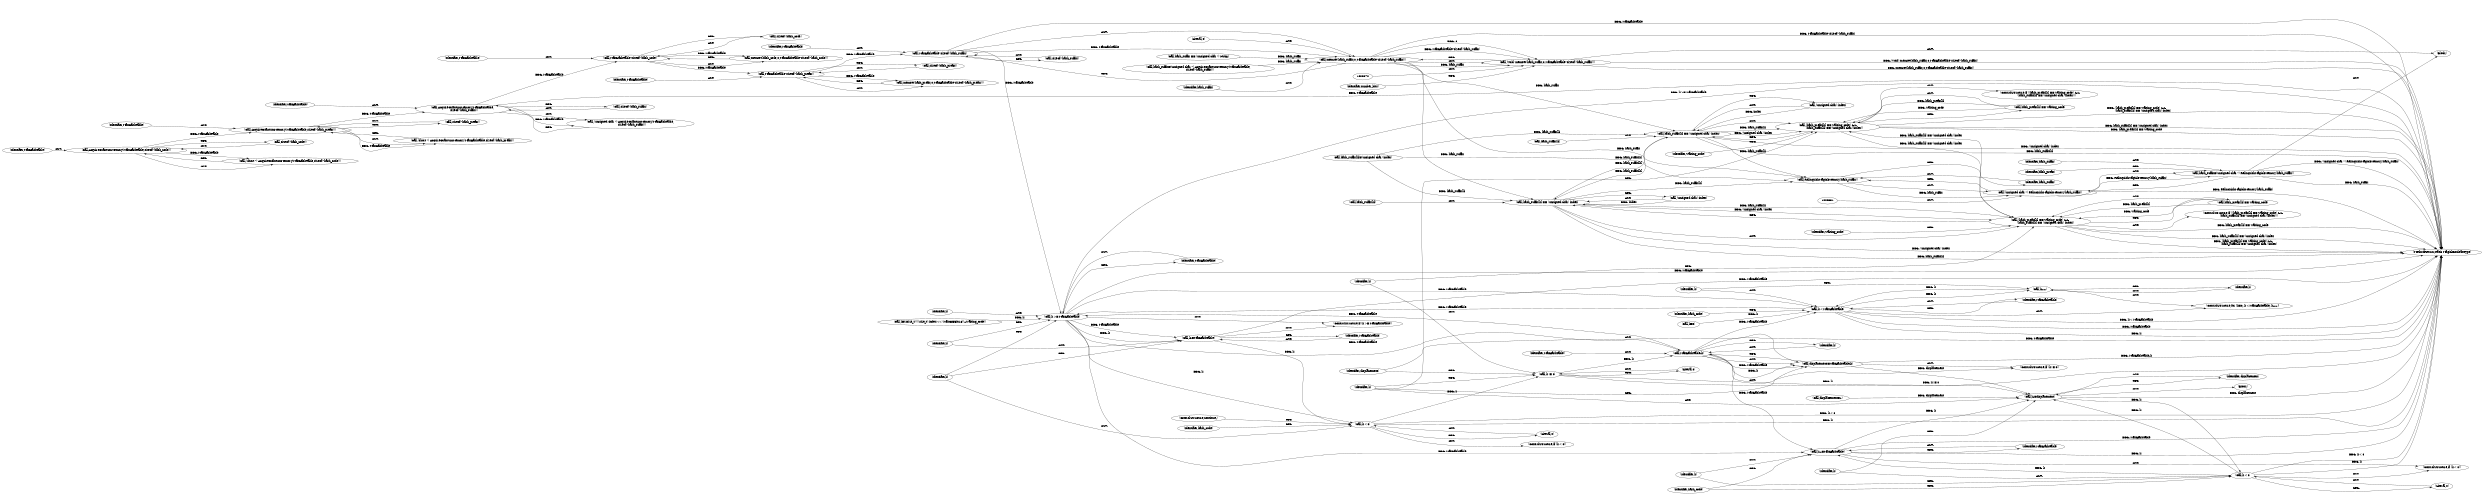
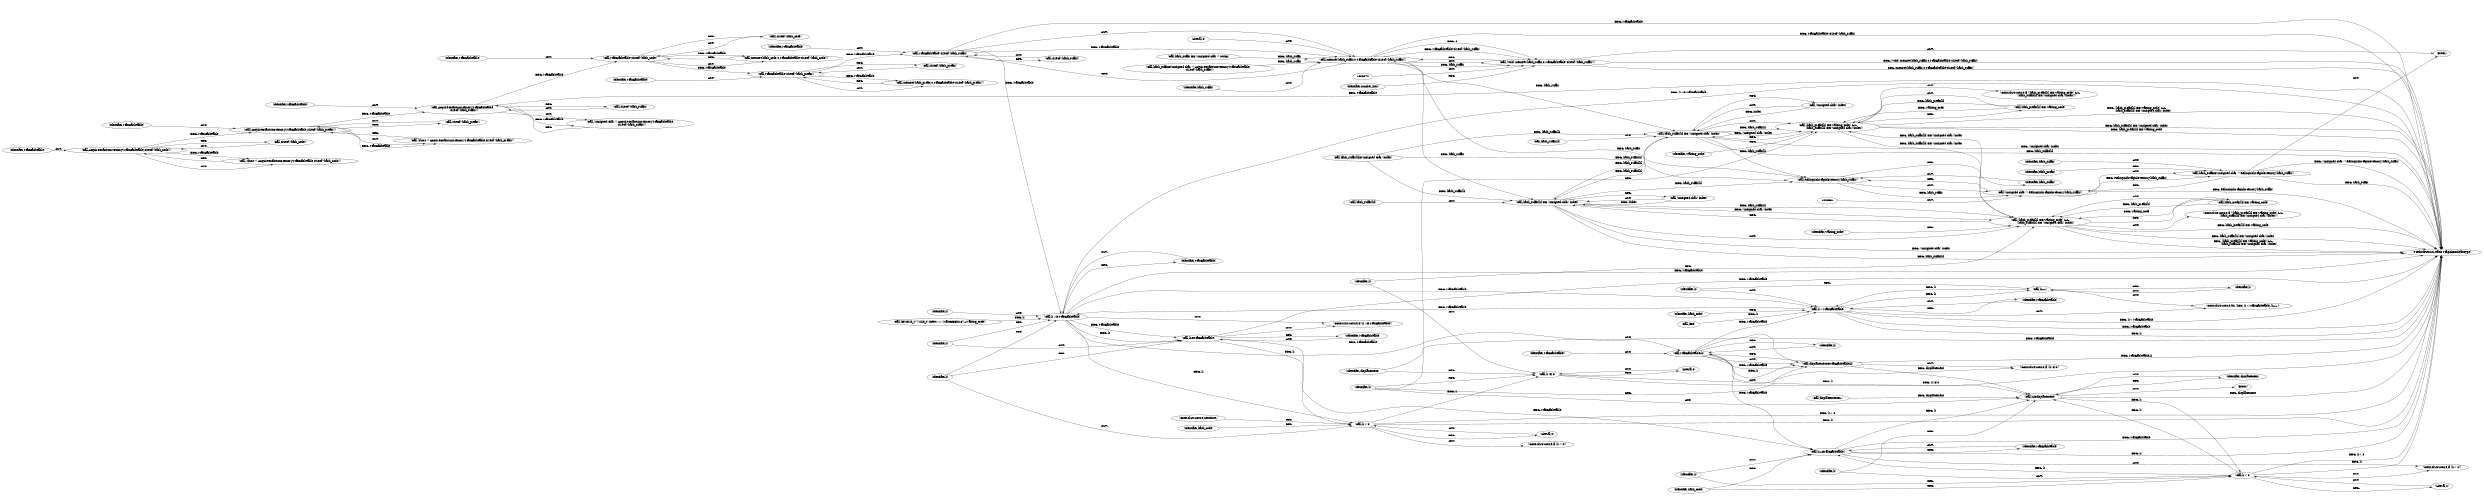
edge "(Call,MaxHashTable-k)" -> "(Call,k >= MaxHashTable)": removed, label "DDG: MaxHashTable"
edge "(Call,k != 0)" -> "(Call,MaxHashTable-k)": removed, label "DDG: k"
edge "(Call,k >= MaxHashTable)" -> "(Call,k+=MaxHashTable)": now "(Call,k-=MaxHashTable)" -> "(Call,k+=MaxHashTable)"
